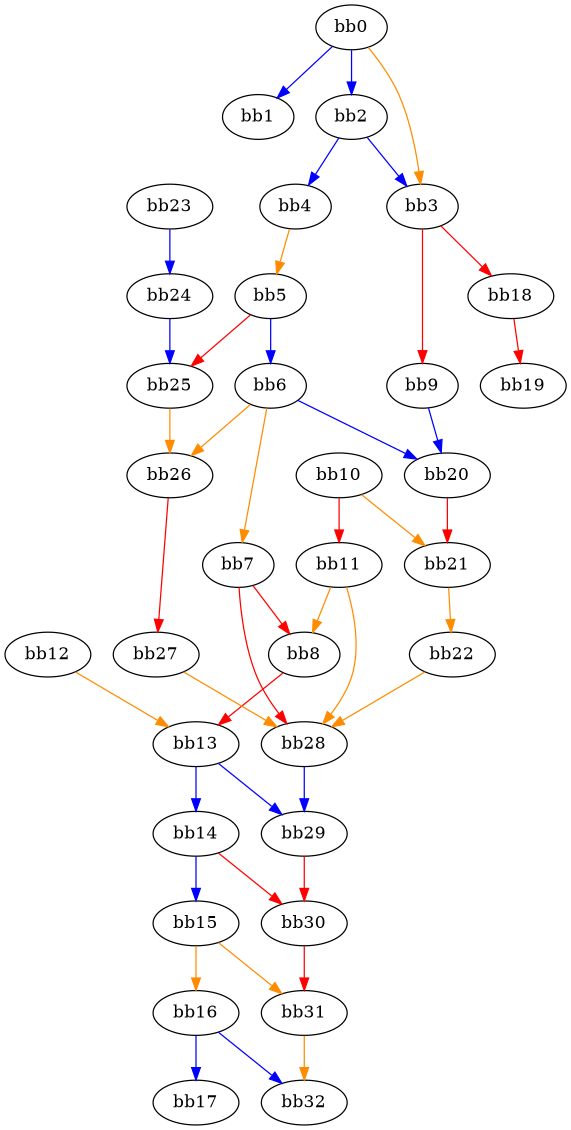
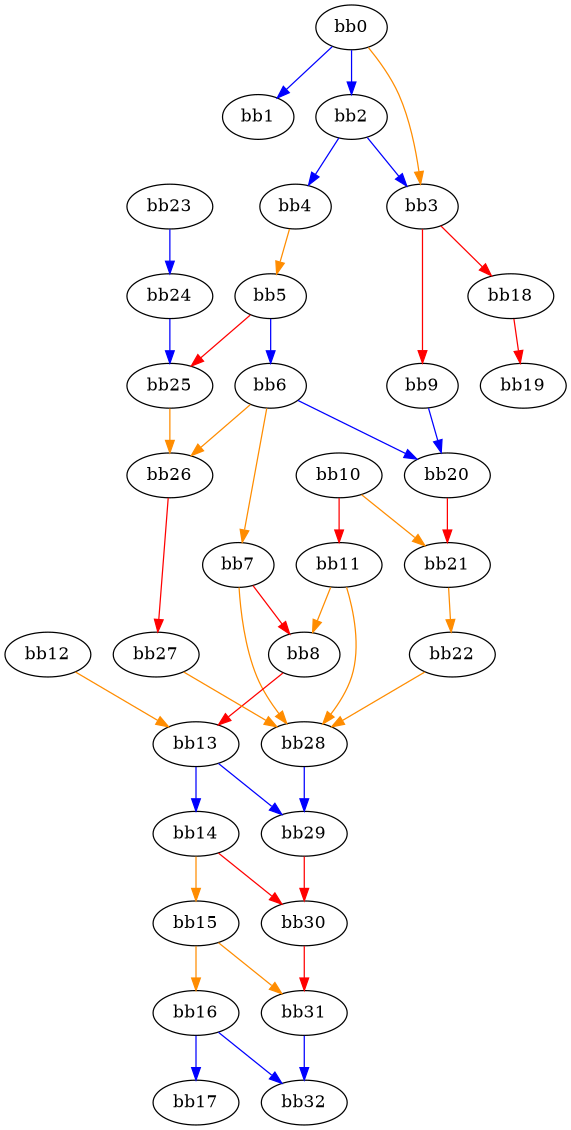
edge "bb7" -> "bb28": color red -> darkorange
edge "bb14" -> "bb15": color blue -> darkorange
edge "bb31" -> "bb32": color darkorange -> blue
